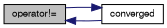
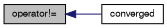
edge "operator!=" -> "converged": removed
